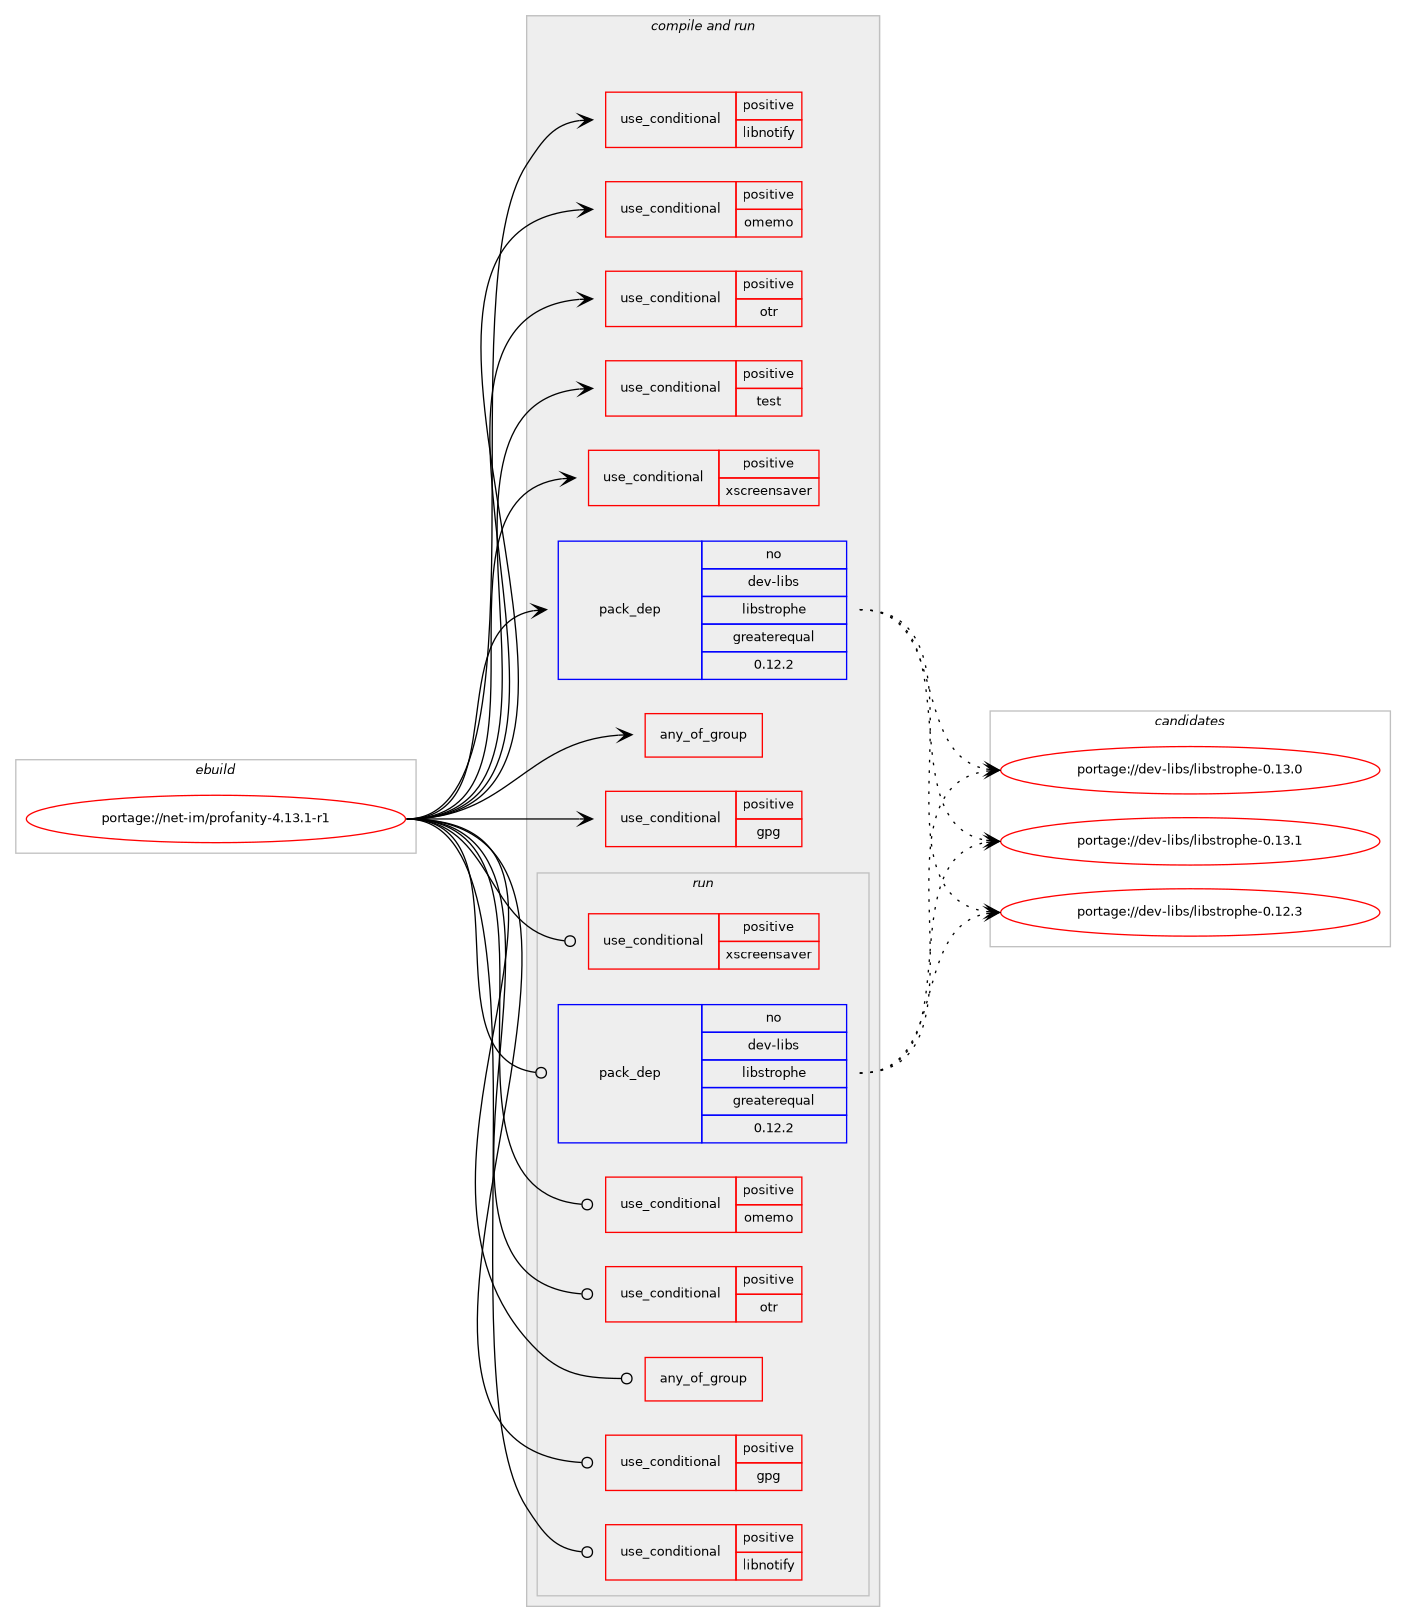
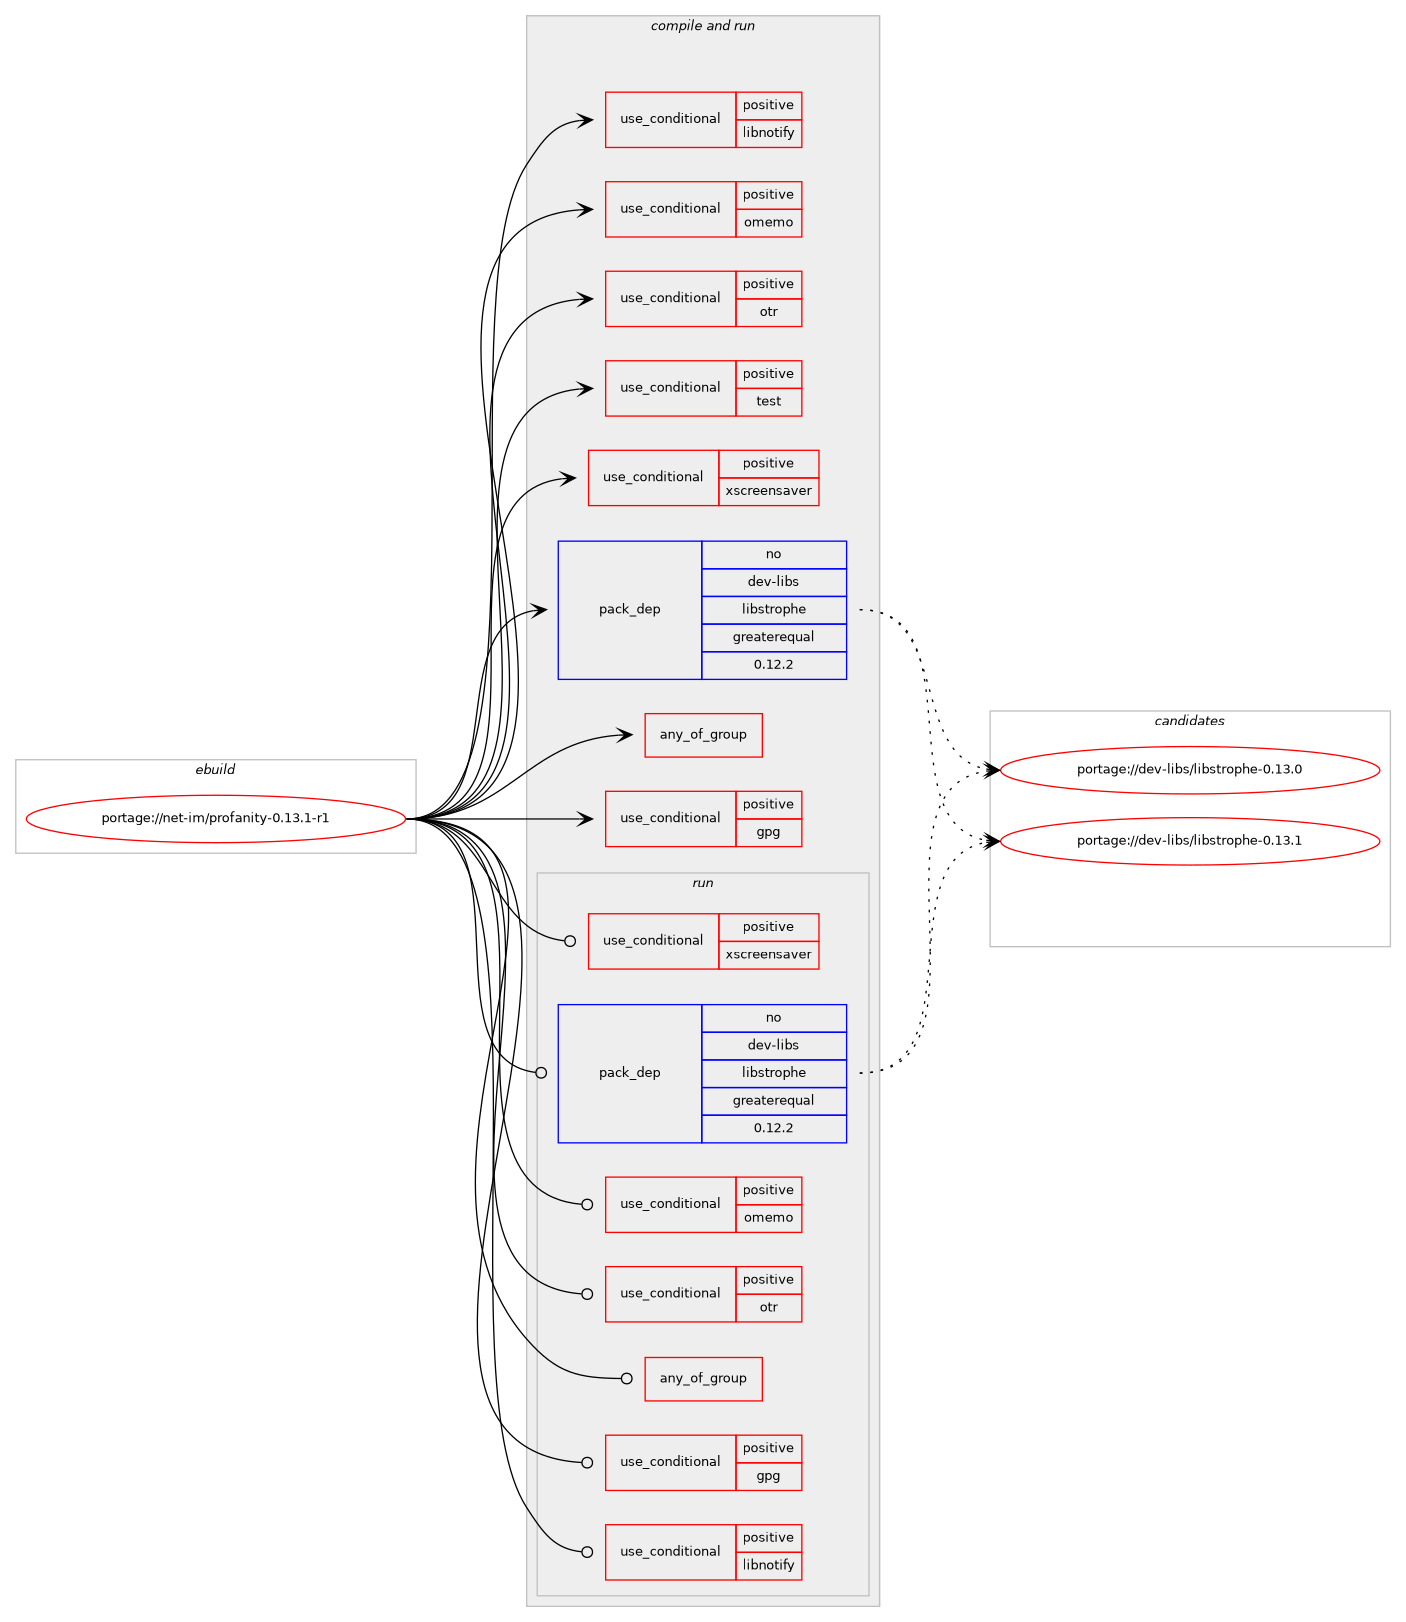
node "portage://net-im/profanity-4.13.1-r1": label "portage://net-im/profanity-4.13.1-r1" -> "portage://net-im/profanity-0.13.1-r1"
node "portage://dev-libs/libstrophe-0.12.3": removed
